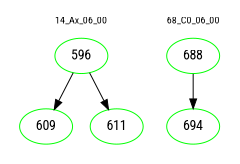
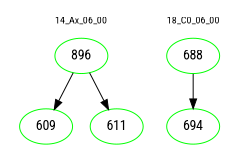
cluster "68_C0_06_00": label "68_C0_06_00" -> "18_C0_06_00"
node "596": label "596" -> "896"
